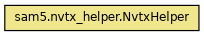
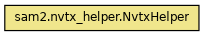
node "sam5.nvtx_helper.NvtxHelper": label "sam5.nvtx_helper.NvtxHelper" -> "sam2.nvtx_helper.NvtxHelper"
